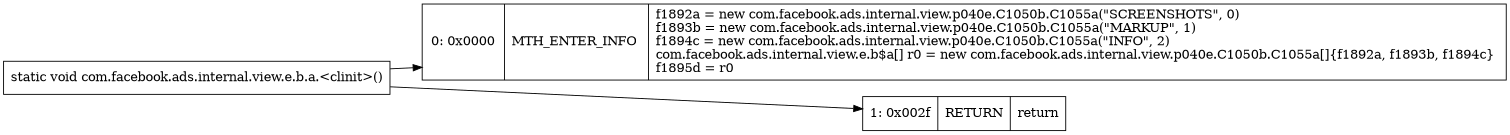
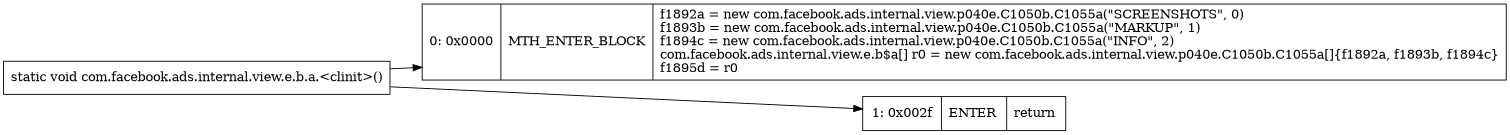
node "0: 0x0000": text "MTH_ENTER_INFO" -> "MTH_ENTER_BLOCK"
node "1: 0x002f": text "RETURN" -> "ENTER"
